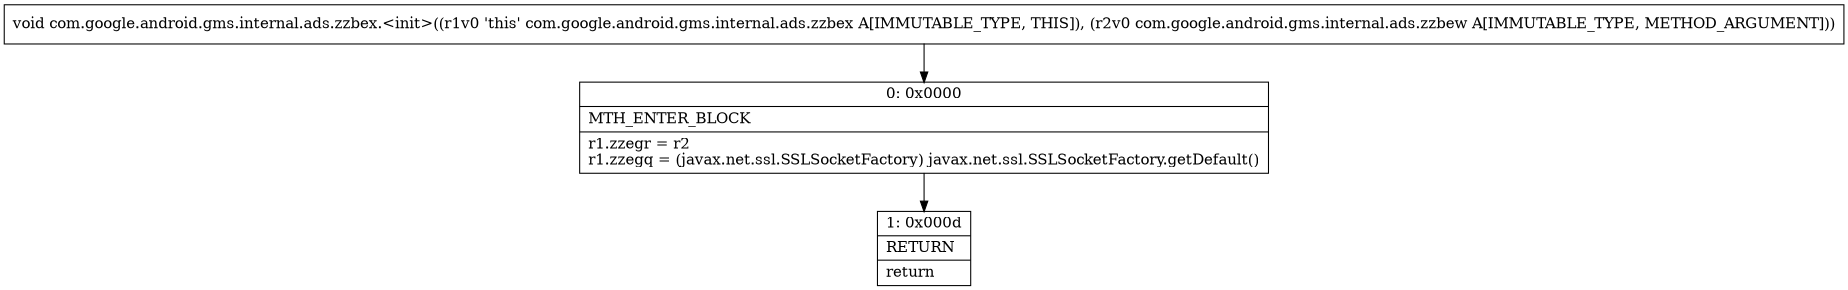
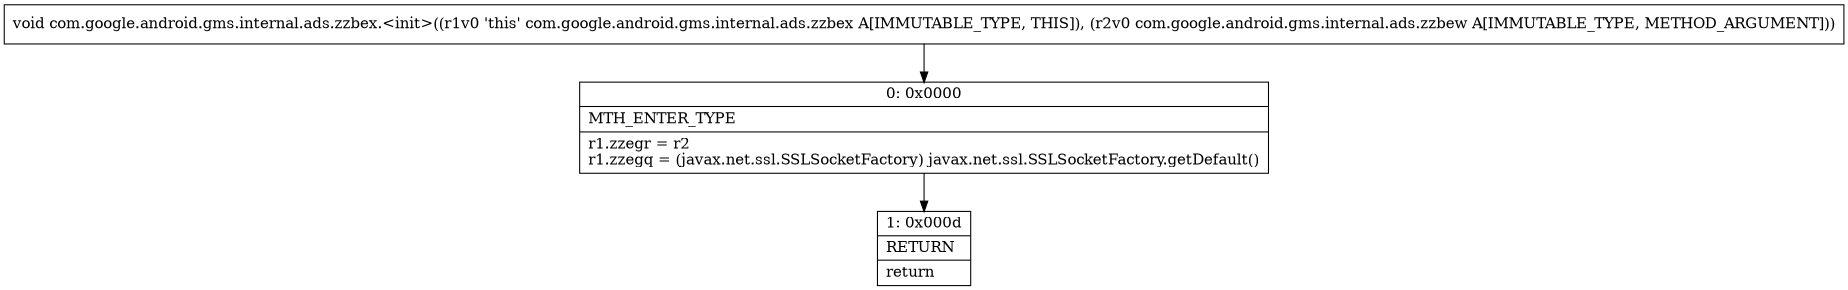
node "0: 0x0000": text "MTH_ENTER_BLOCK" -> "MTH_ENTER_TYPE"
